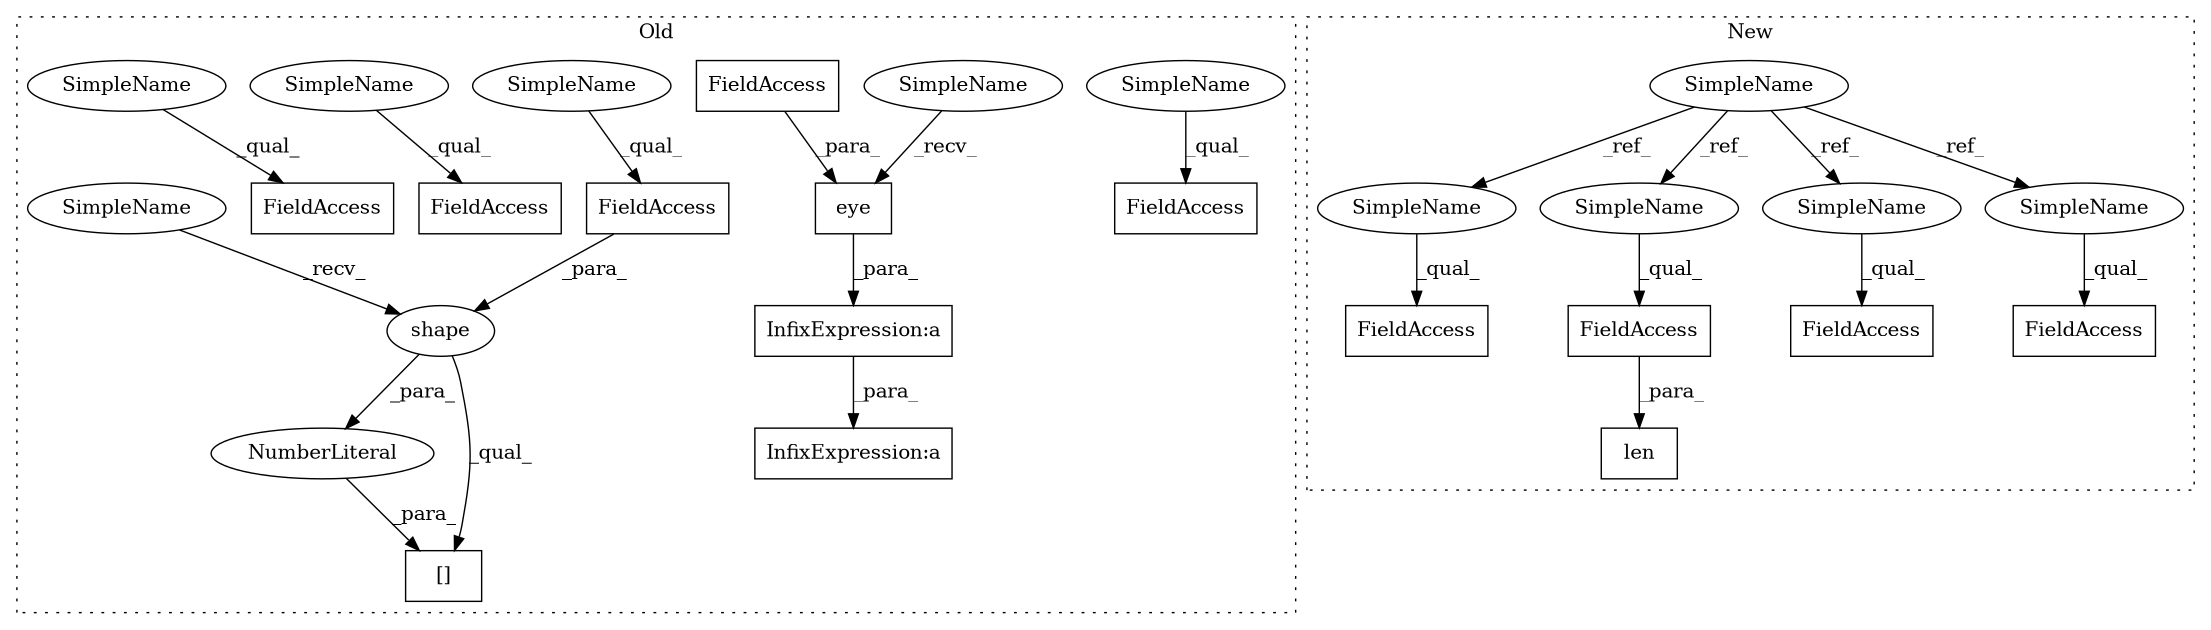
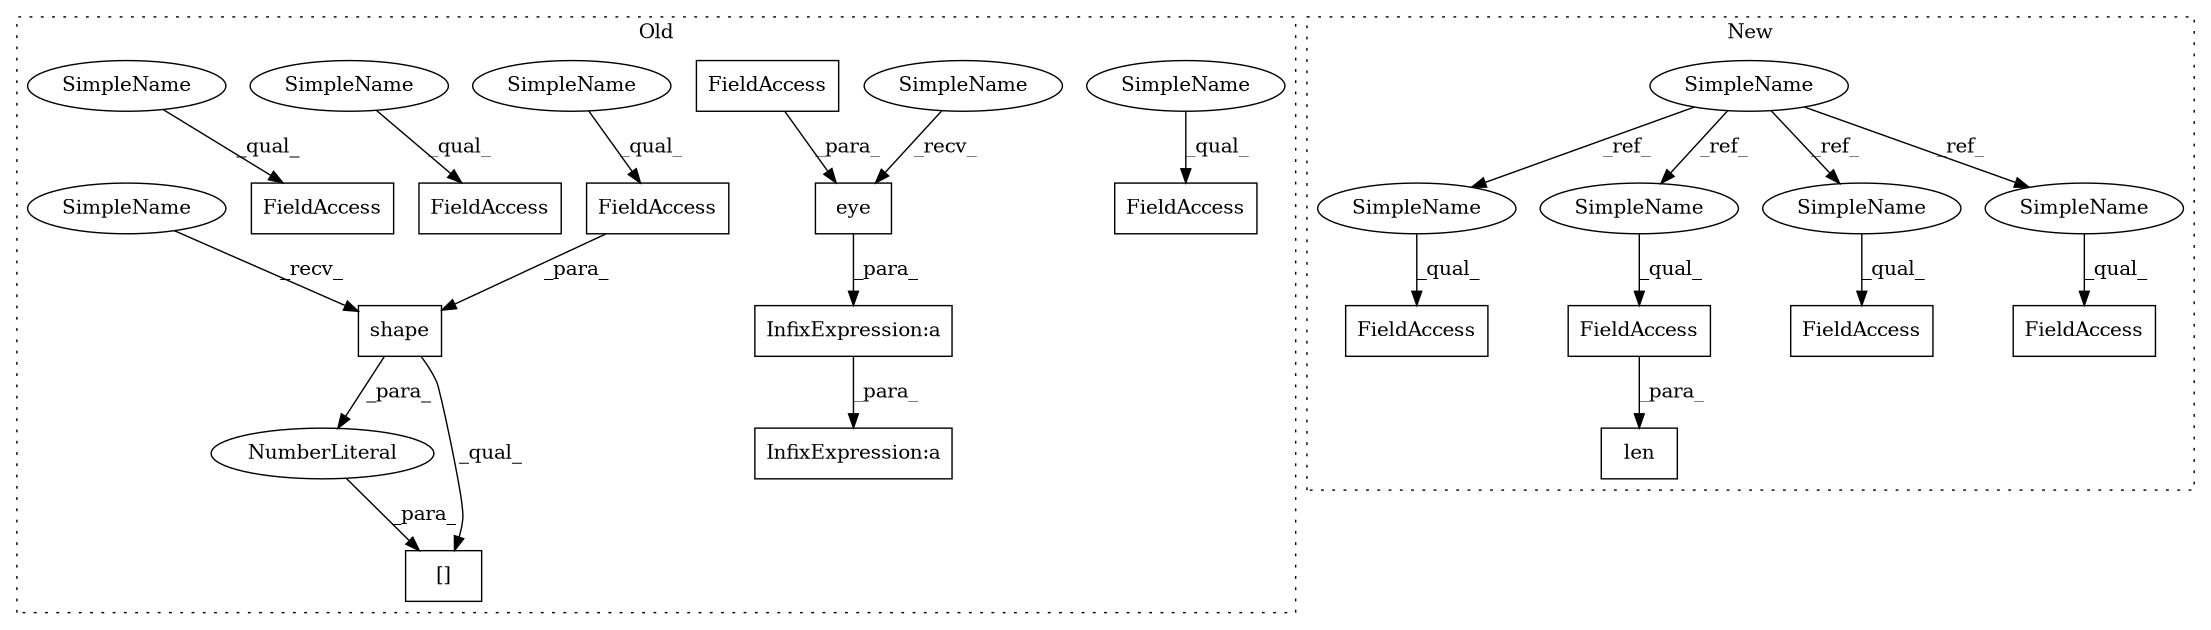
node "shape": shape ellipse -> box
